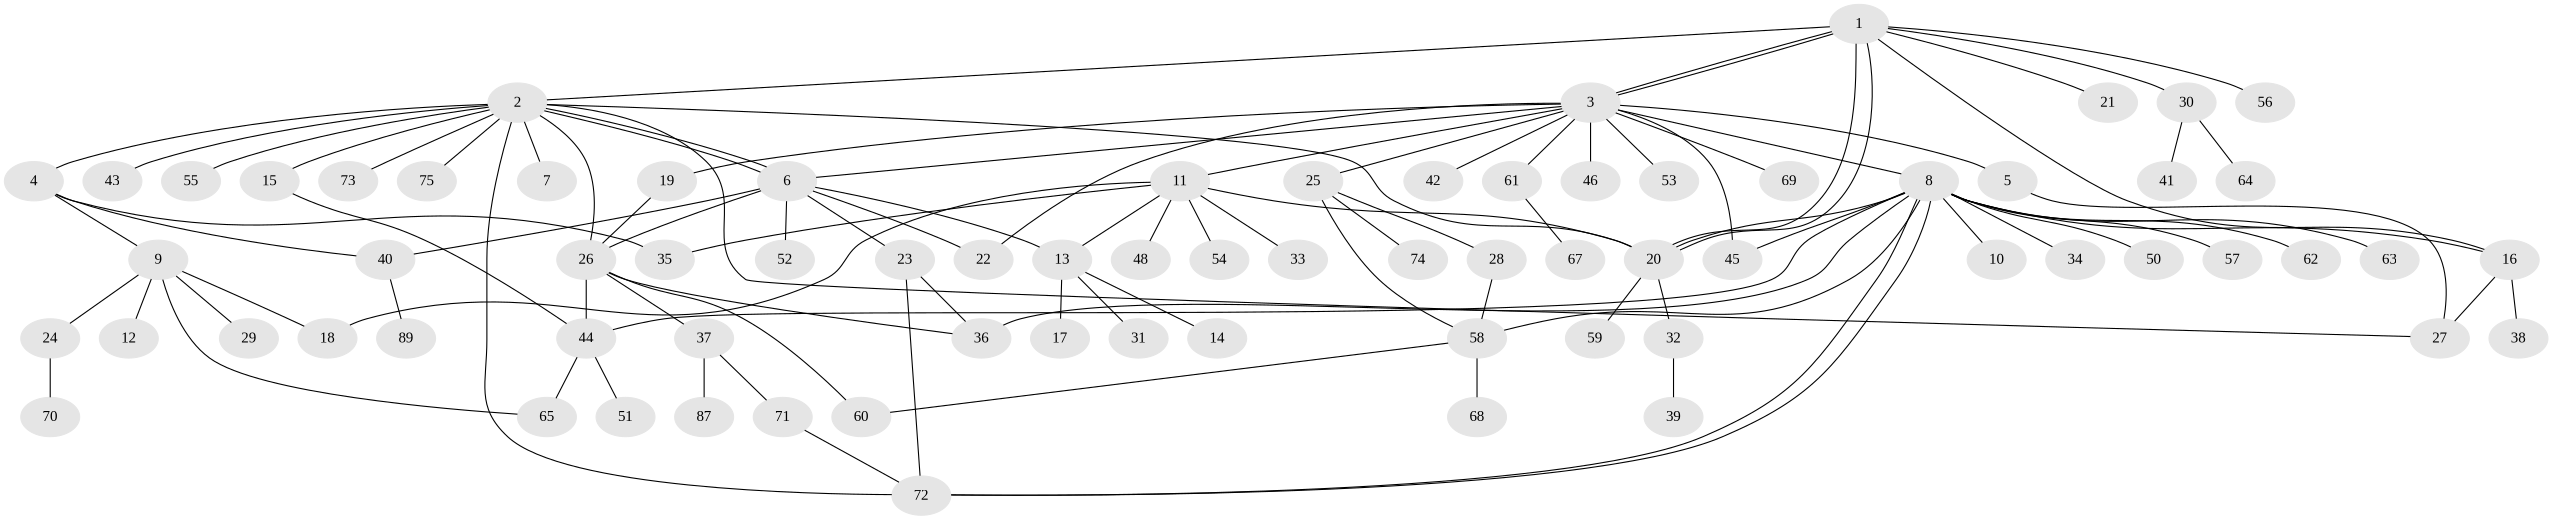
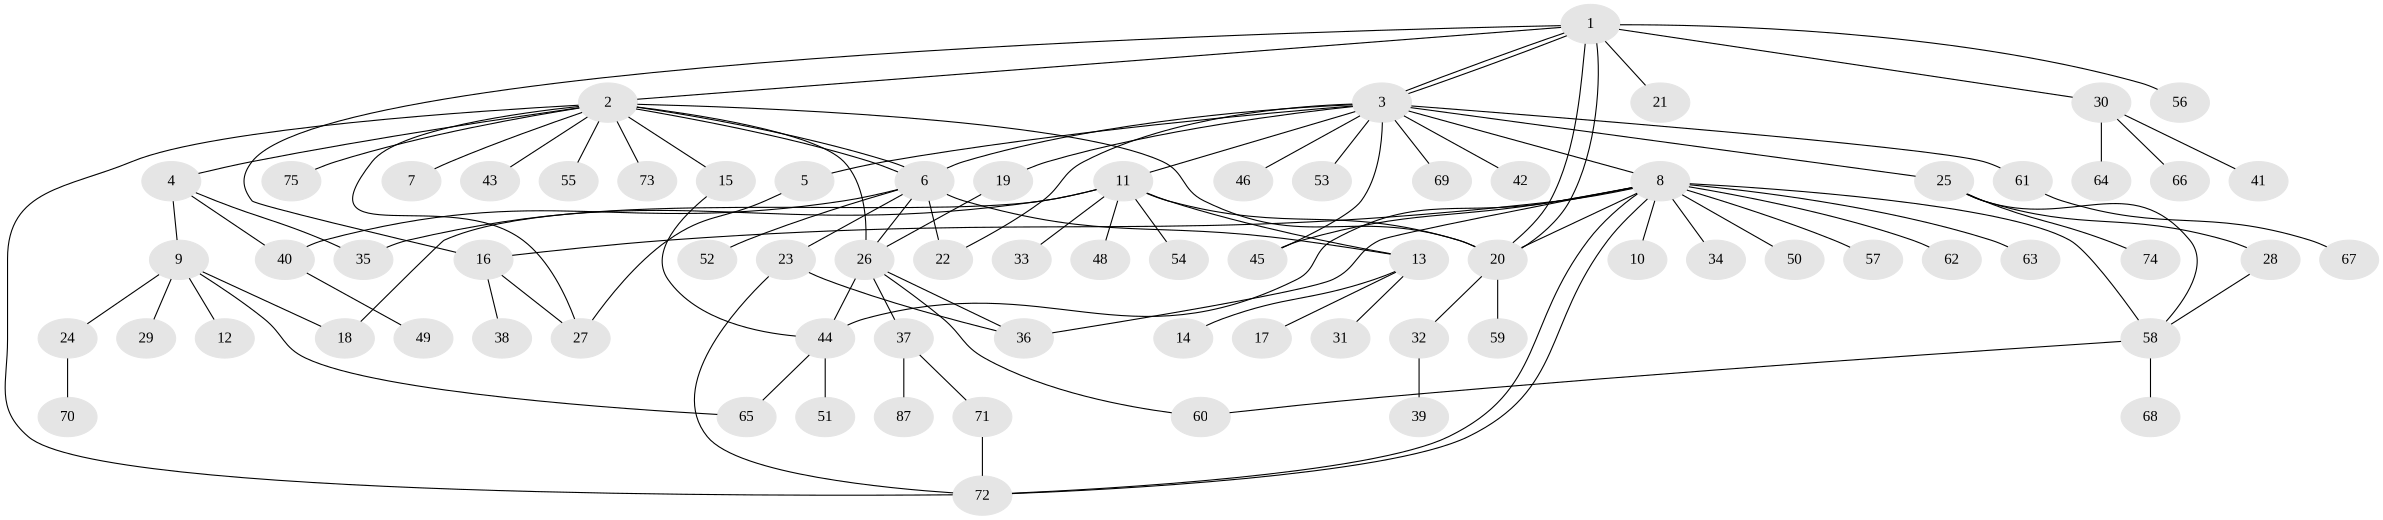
node "66": added
node "89": label "89" -> "49"
